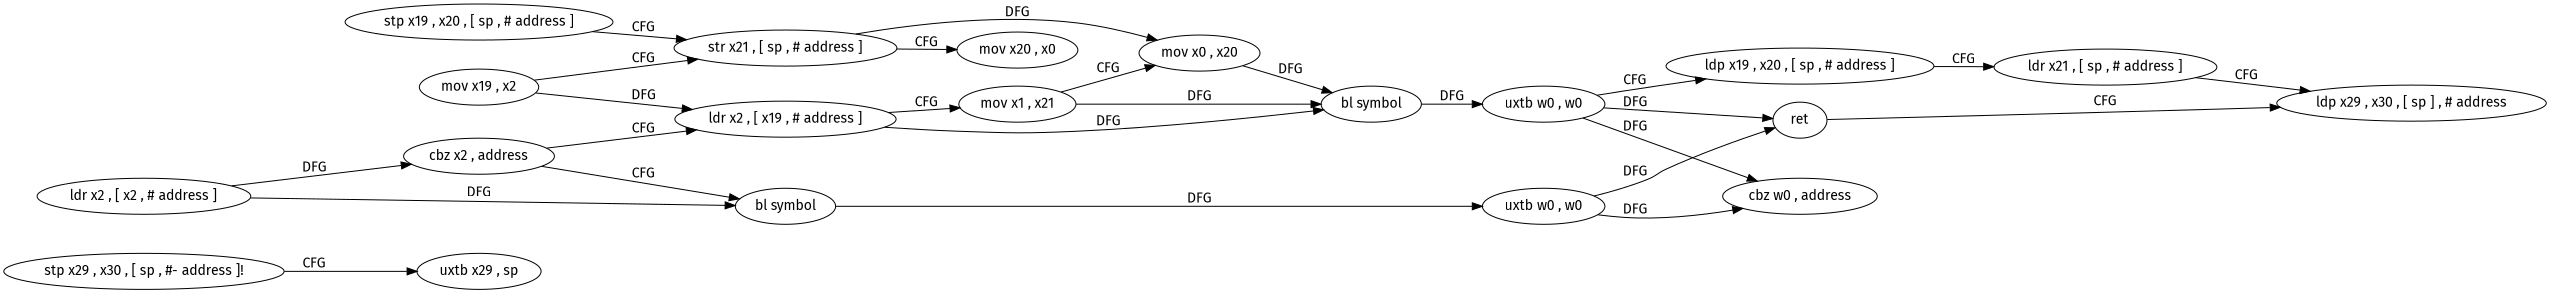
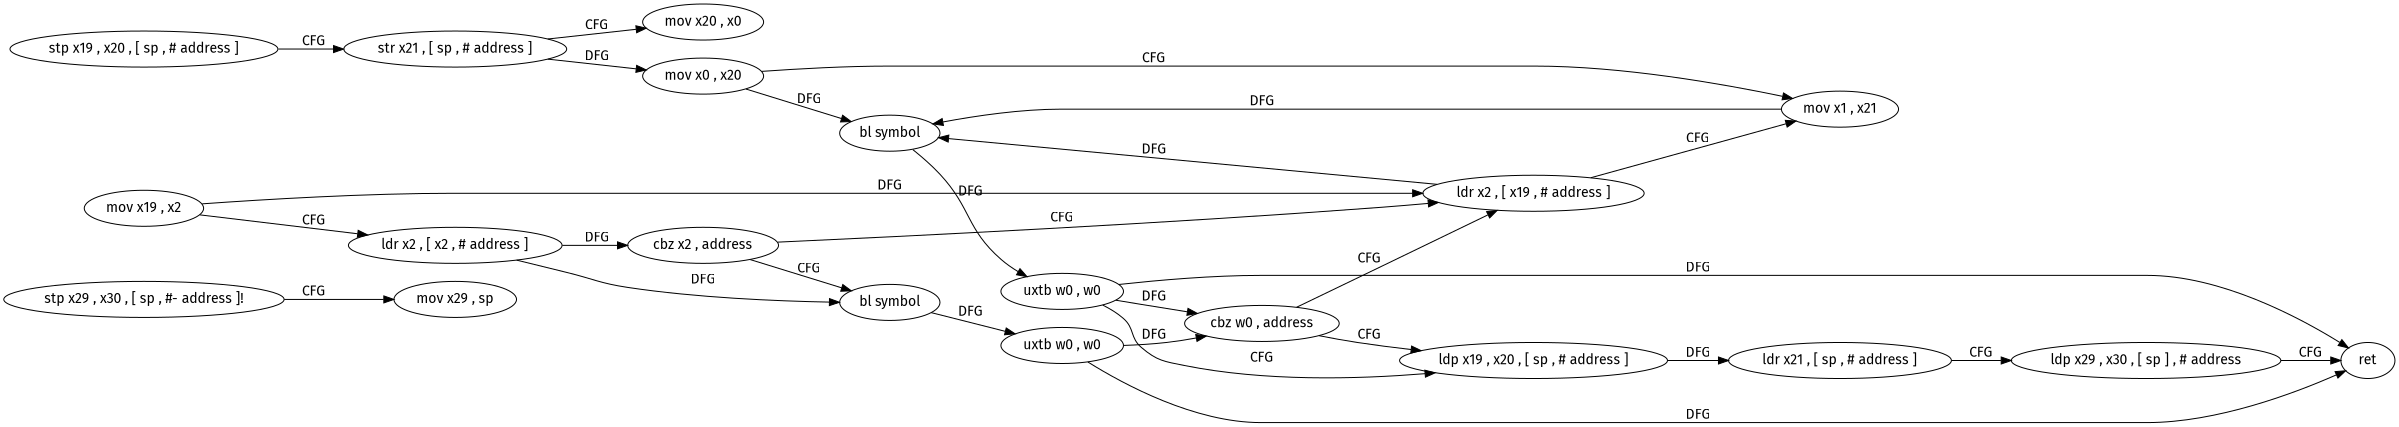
edge "ldp x19 , x20 , [ sp , # address ]" -> "ldr x21 , [ sp , # address ]": label "CFG" -> "DFG"
edge "mov x19 , x2" -> "str x21 , [ sp , # address ]": now "mov x19 , x2" -> "ldr x2 , [ x2 , # address ]"
edge "mov x1 , x21" -> "mov x0 , x20": reversed
edge "ret" -> "ldp x29 , x30 , [ sp ] , # address": reversed
edge "cbz w0 , address" -> "ldr x2 , [ x19 , # address ]": added, label "CFG"
node "uxtb x29 , sp": label "uxtb x29 , sp" -> "mov x29 , sp"
edge "cbz w0 , address" -> "ldp x19 , x20 , [ sp , # address ]": added, label "CFG"
